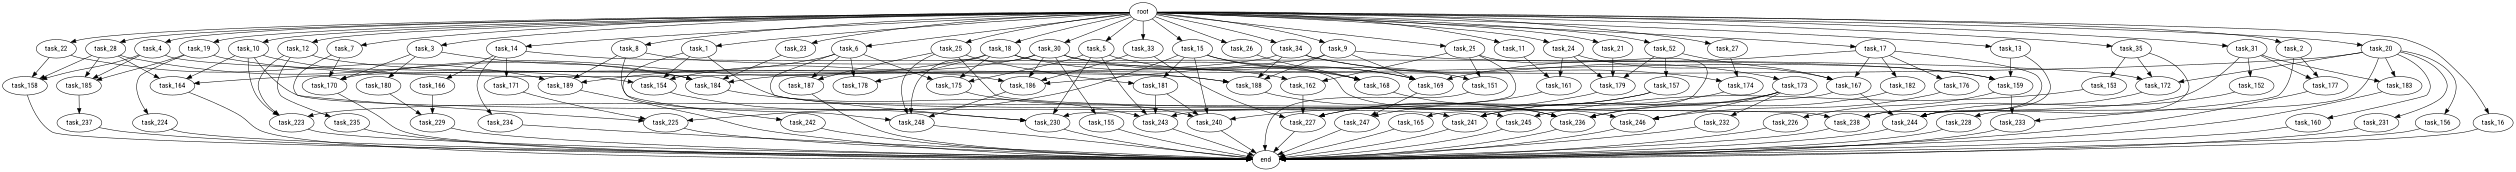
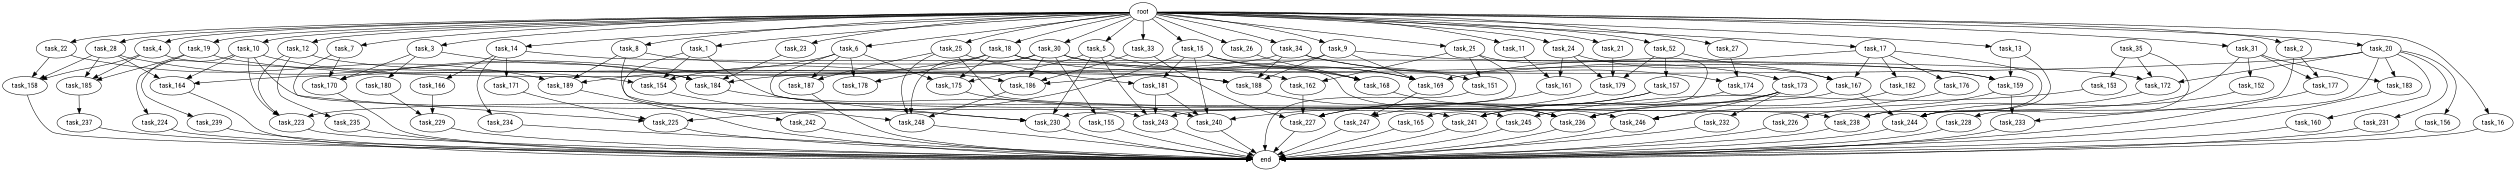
edge "root" -> "task_35": removed
node "task_239": added
